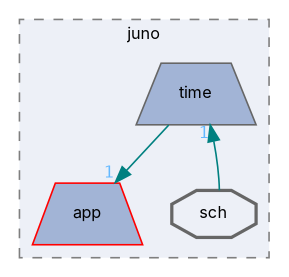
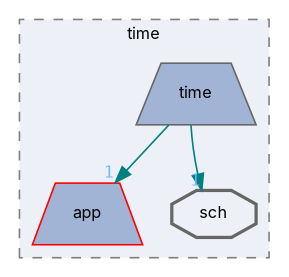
cluster "juno": label "juno" -> "time"
edge "sch" -> "time": reversed
